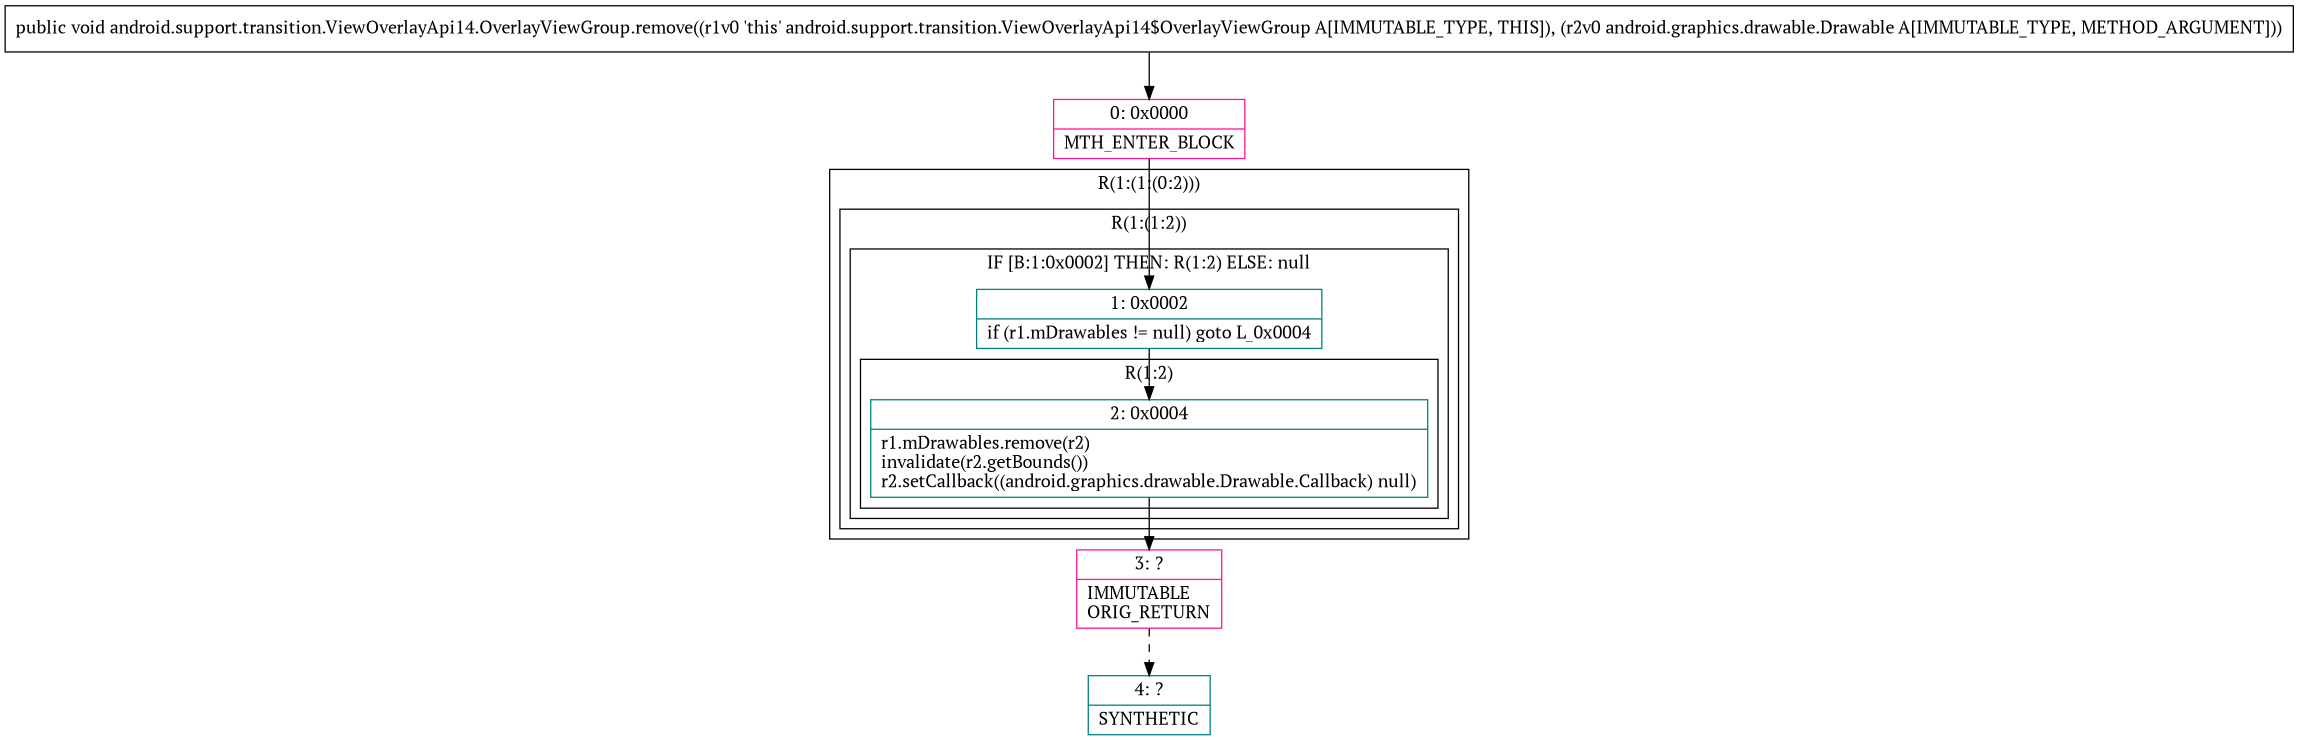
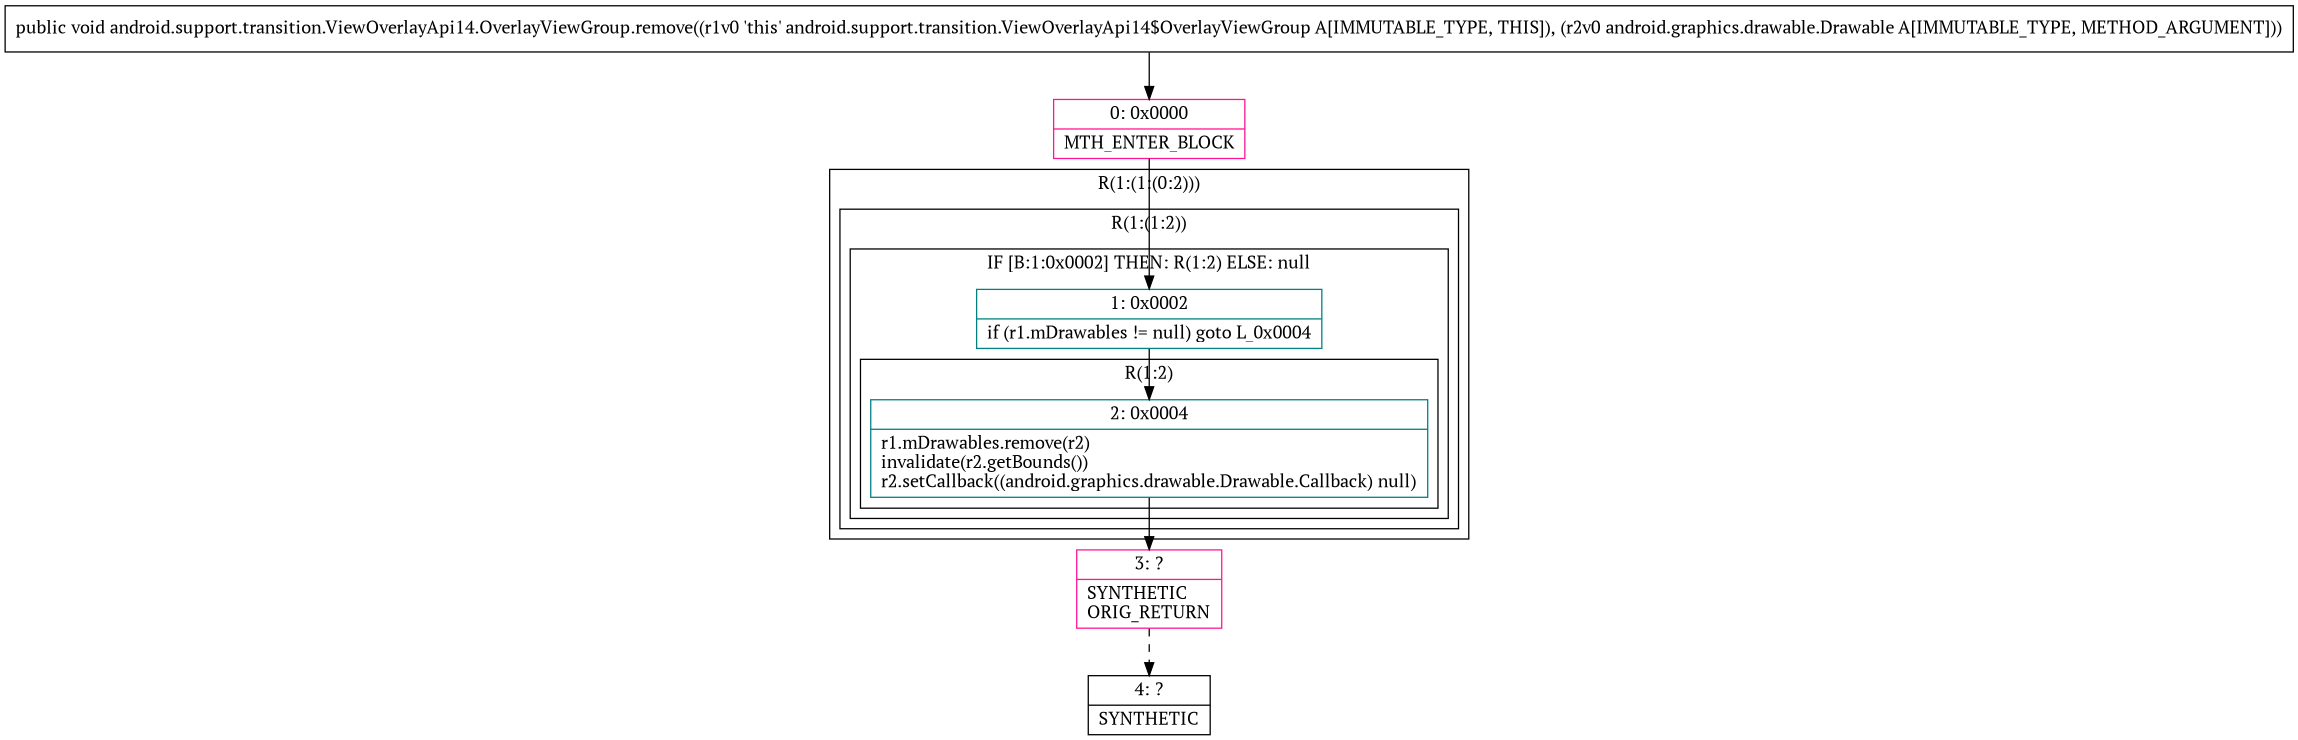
node "3: ?": text "IMMUTABLE" -> "SYNTHETIC"
node "4: ?": color teal -> black
